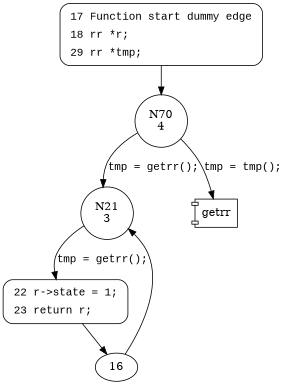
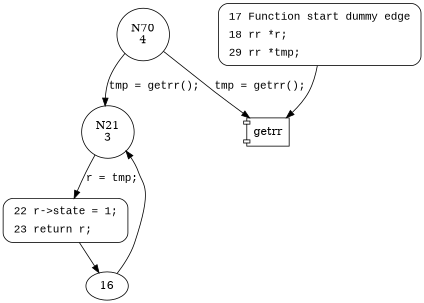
edge "17" -> "N70 4": now "17" -> "getrr"
edge "N70 4" -> "getrr": label "tmp = tmp();" -> "tmp = getrr();"
edge "N21 3" -> "22": label "tmp = getrr();" -> "r = tmp;"
